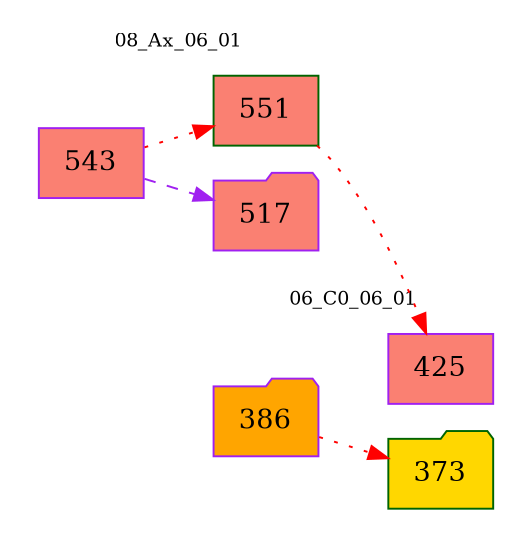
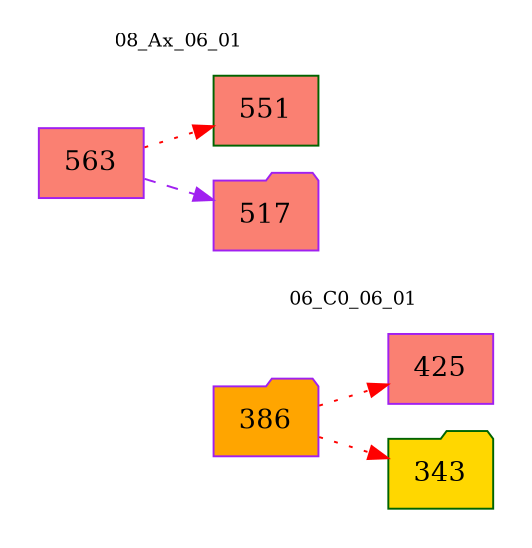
node "543": label "543" -> "563"
edge "551" -> "425": now "386" -> "425"
node "373": label "373" -> "343"
